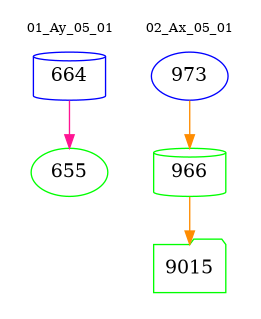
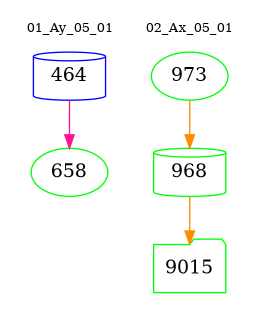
node "664": label "664" -> "464"
node "973": color blue -> green
node "655": label "655" -> "658"
node "966": label "966" -> "968"
